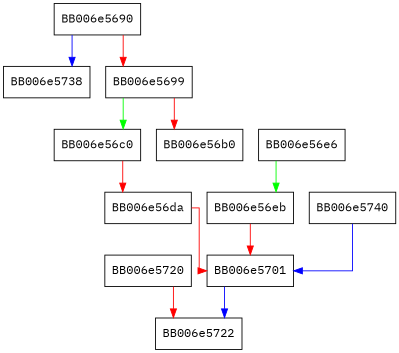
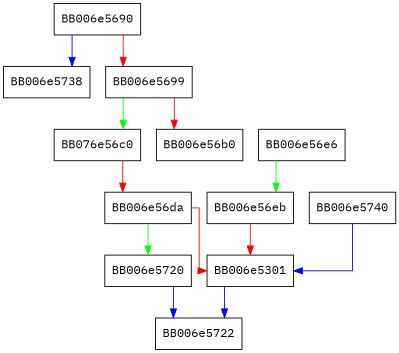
node "BB006e56c0": label "BB006e56c0" -> "BB076e56c0"
edge "BB006e56da" -> "BB006e5720": added
node "BB006e5701": label "BB006e5701" -> "BB006e5301"
edge "BB006e5720" -> "BB006e5722": color red -> blue
